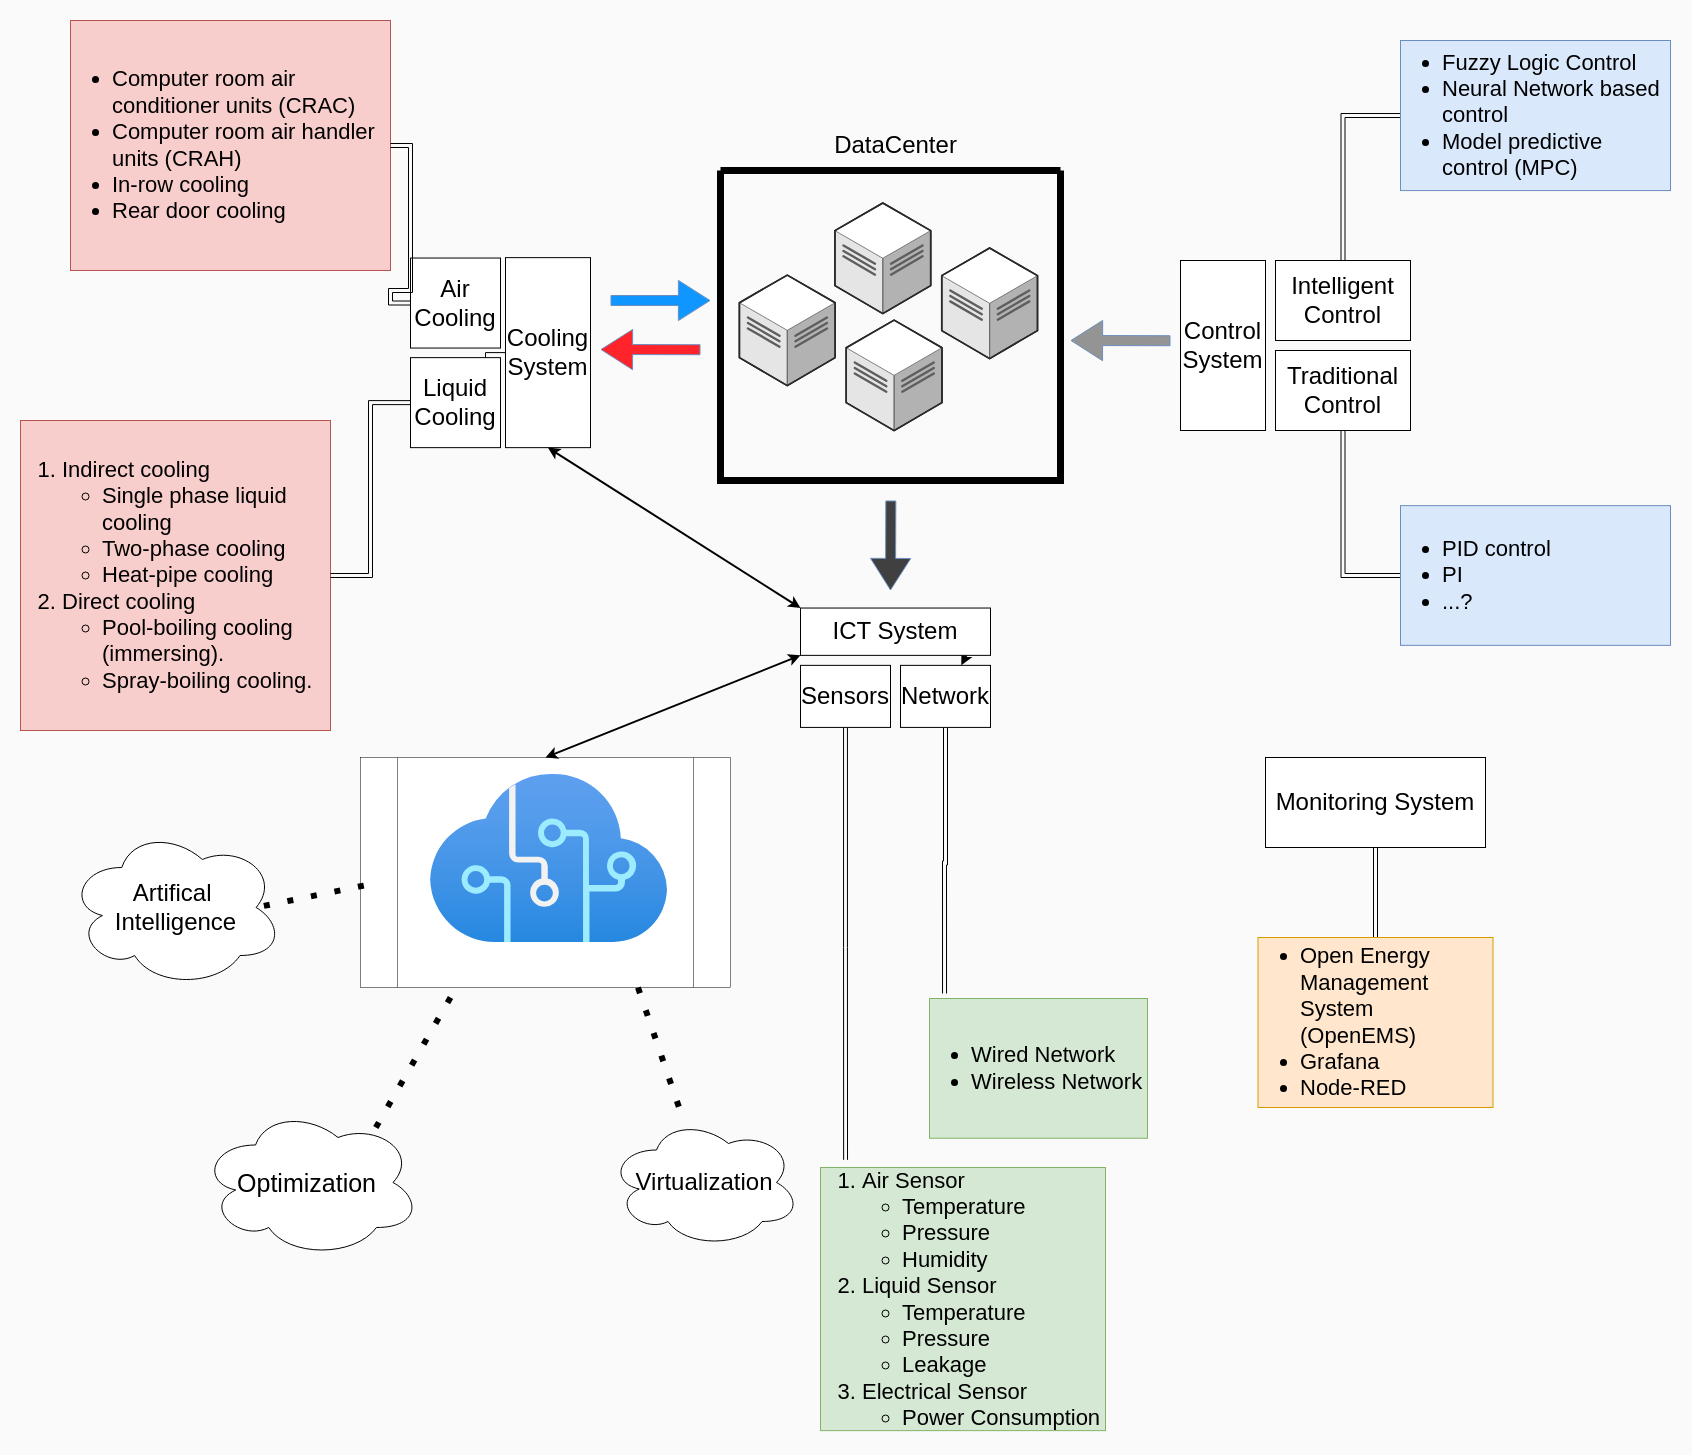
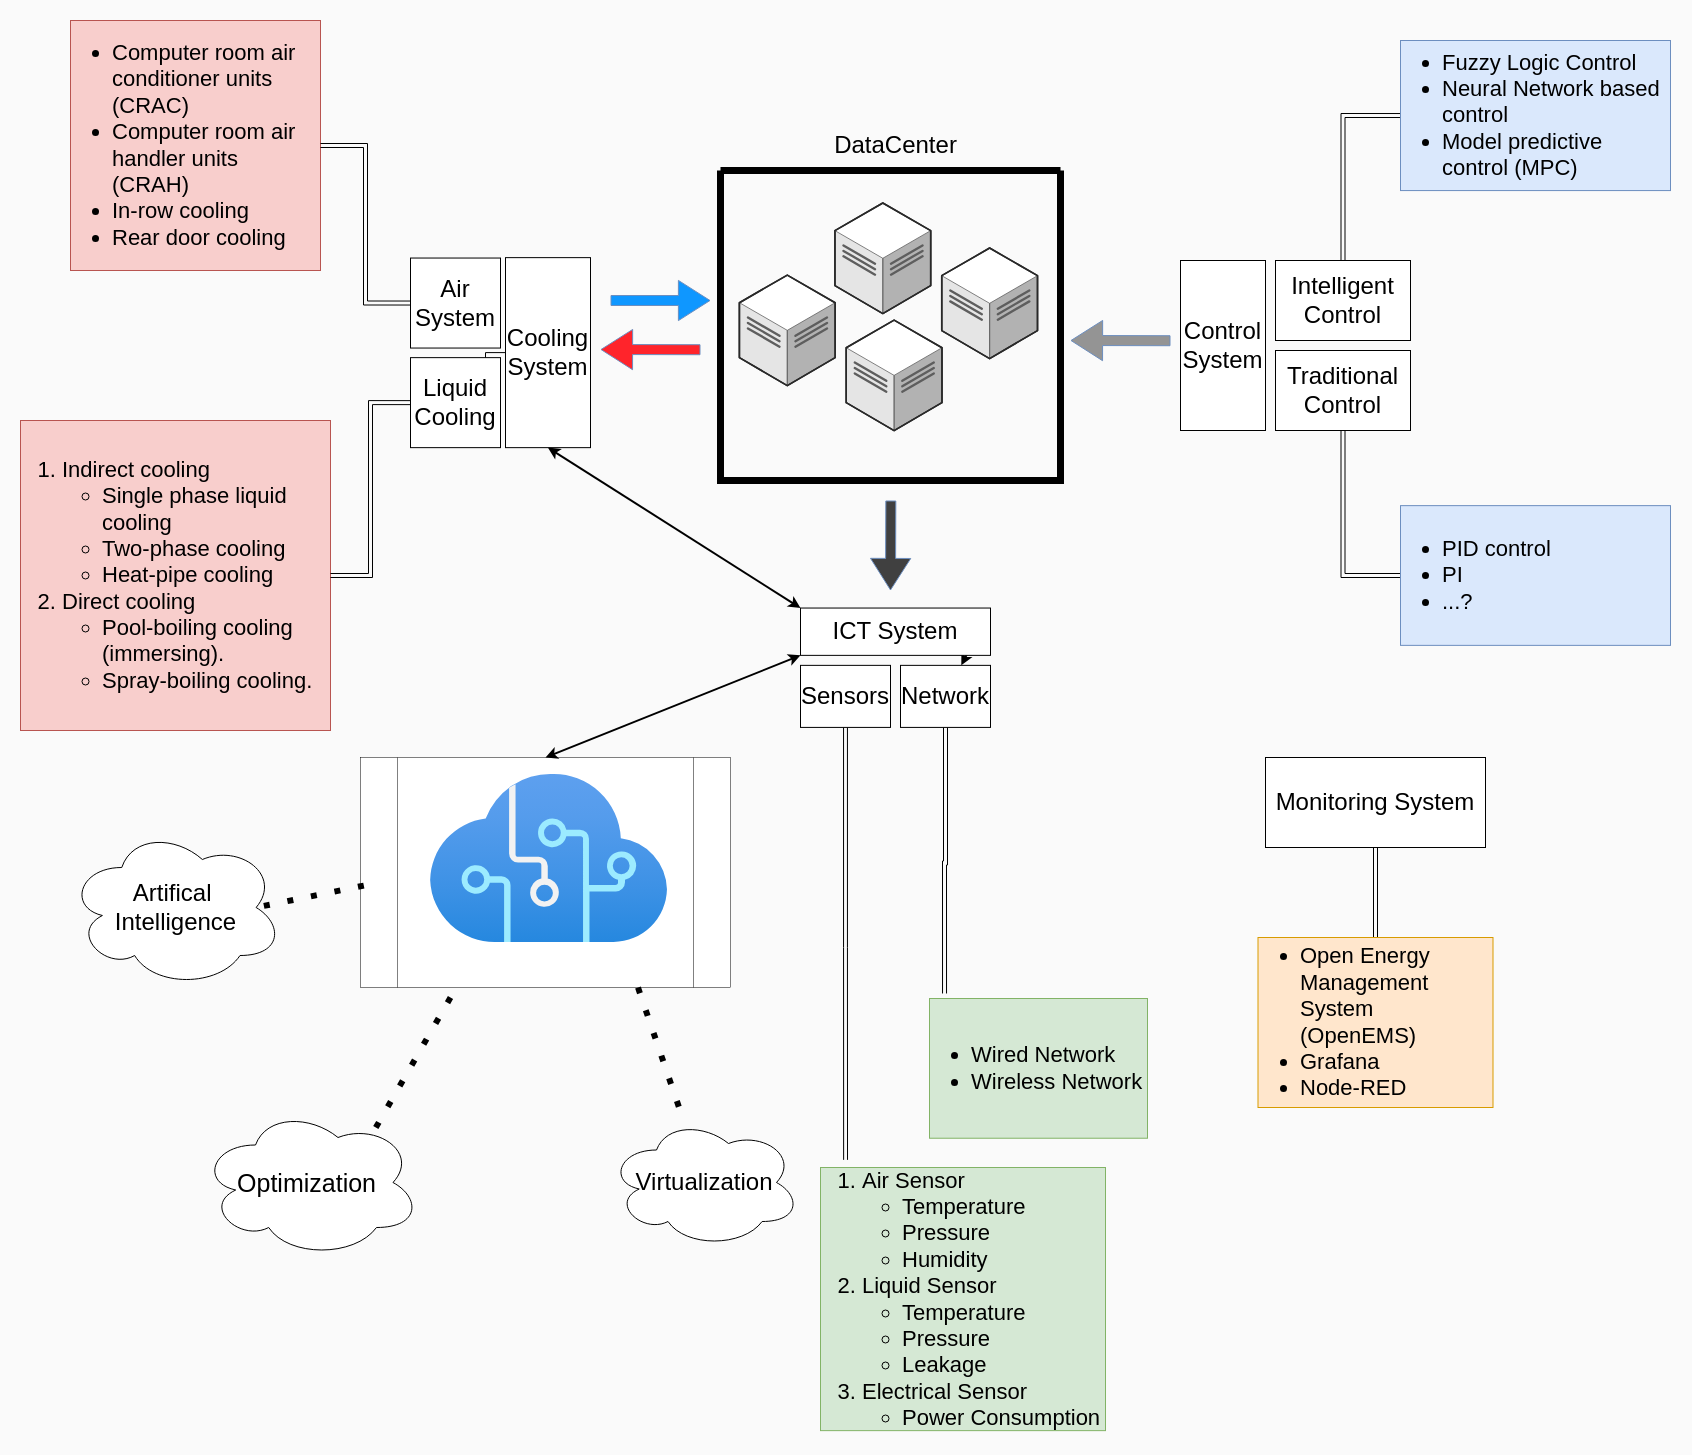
node "Computer room air conditioner units (CRAC) Computer room air handler units (CRAH) In-row cooling Rear door cooling": size 320x250 -> 250x250
node "Air Cooling": label "Air Cooling" -> "Air System"
